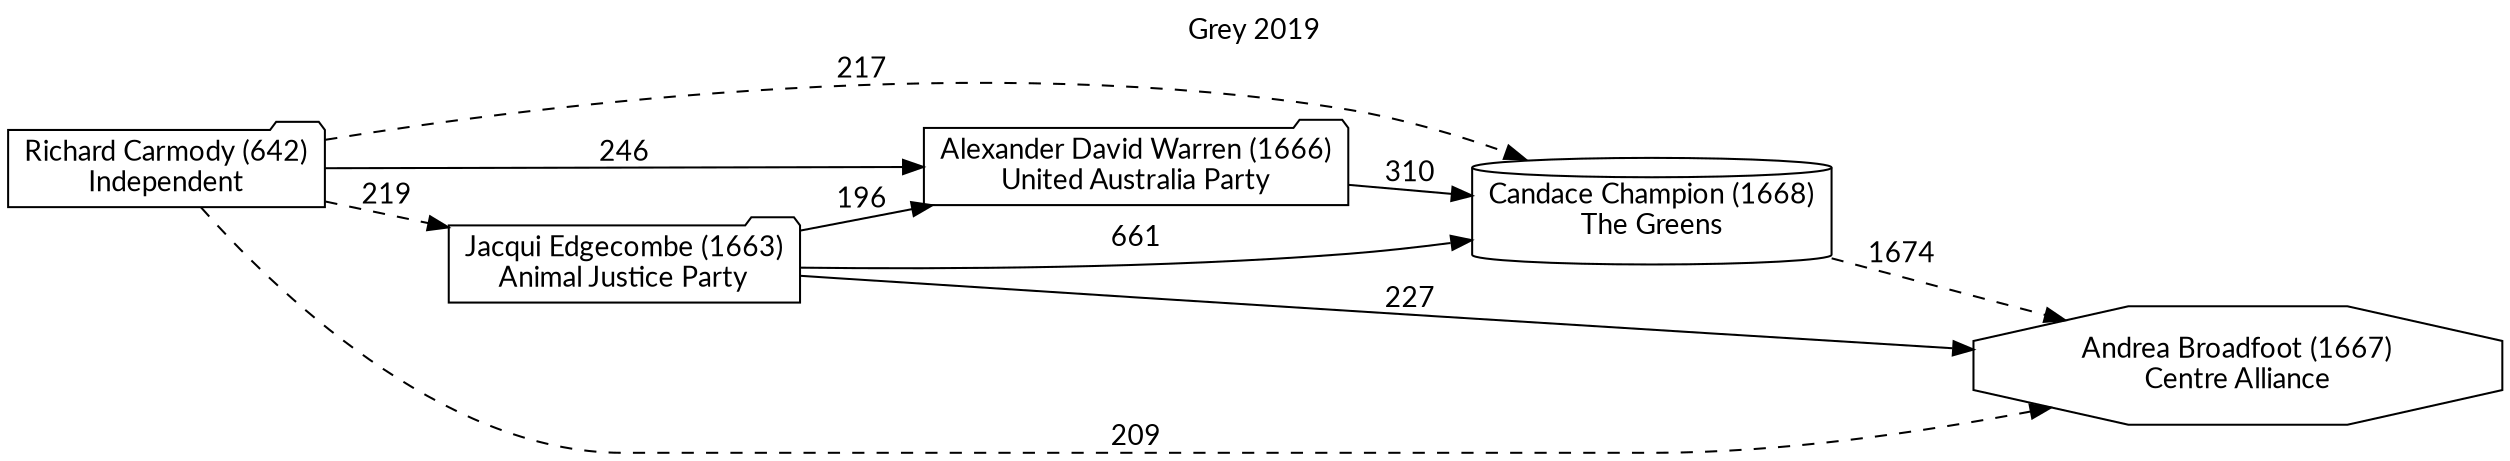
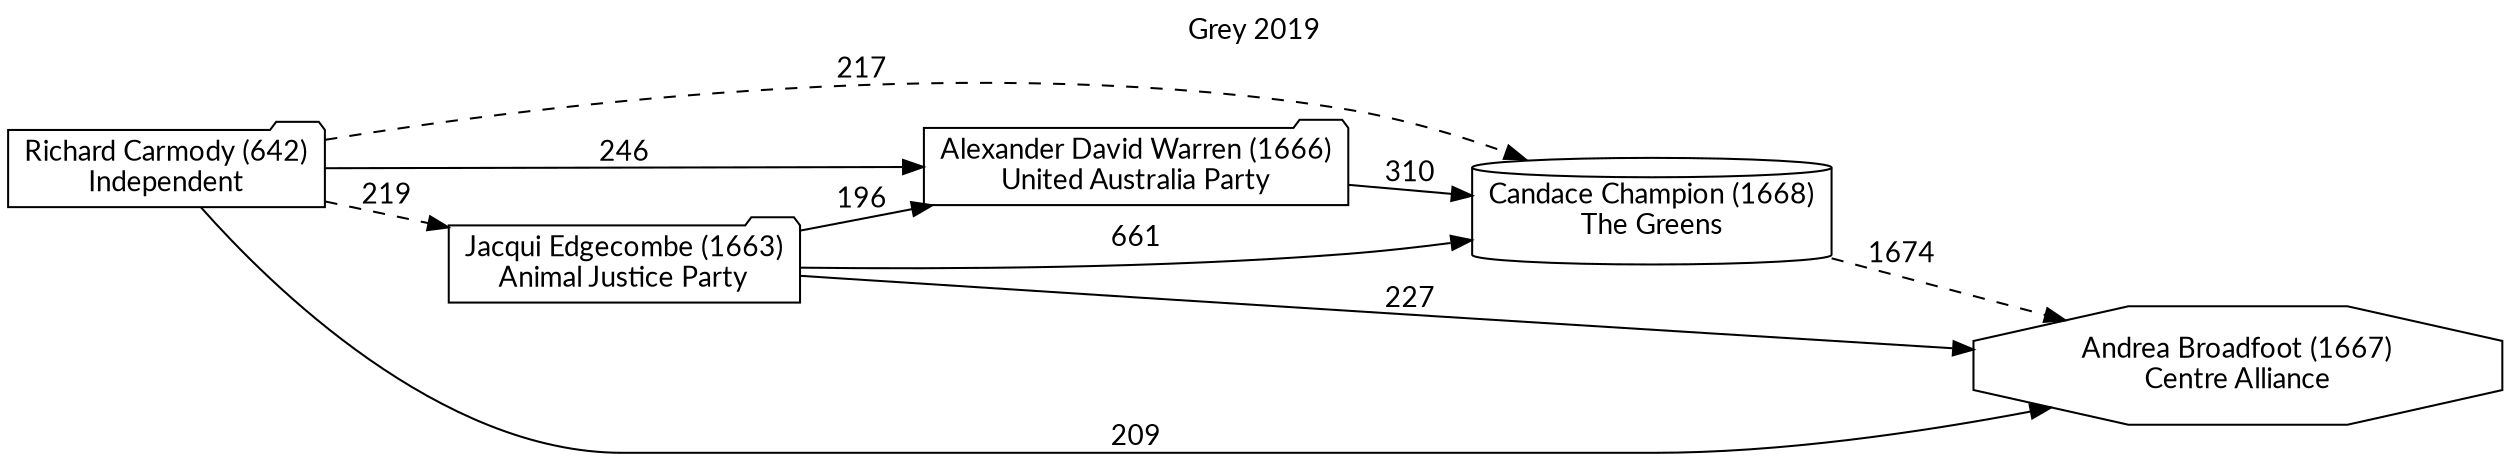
edge "Richard Carmody (642) Independent" -> "Andrea Broadfoot (1667) Centre Alliance": style dashed -> solid
